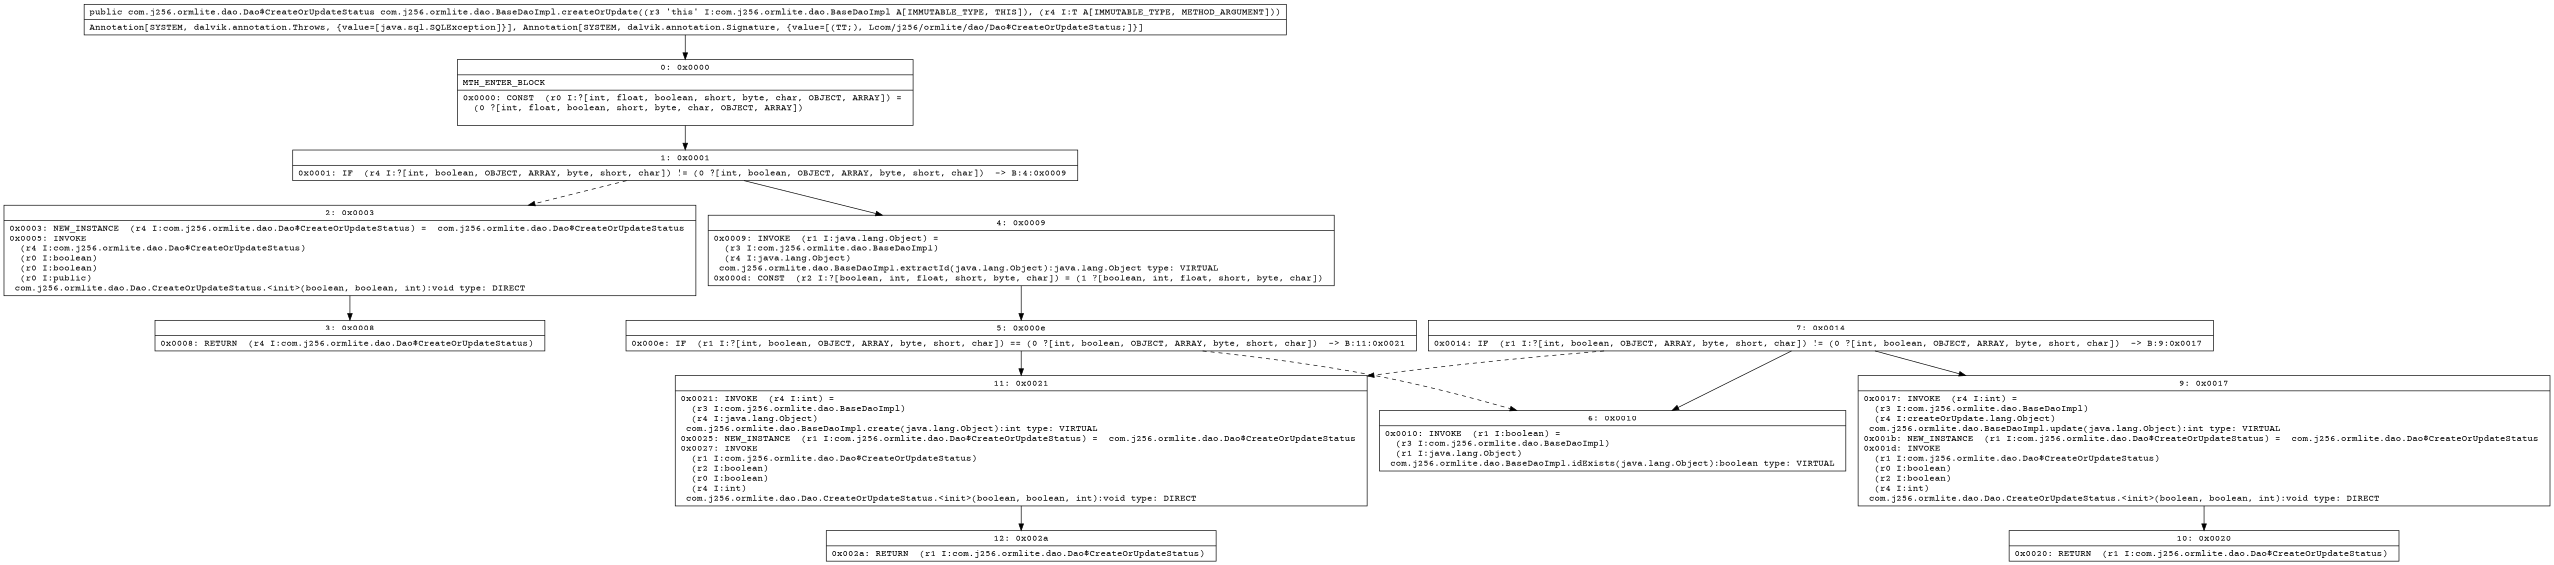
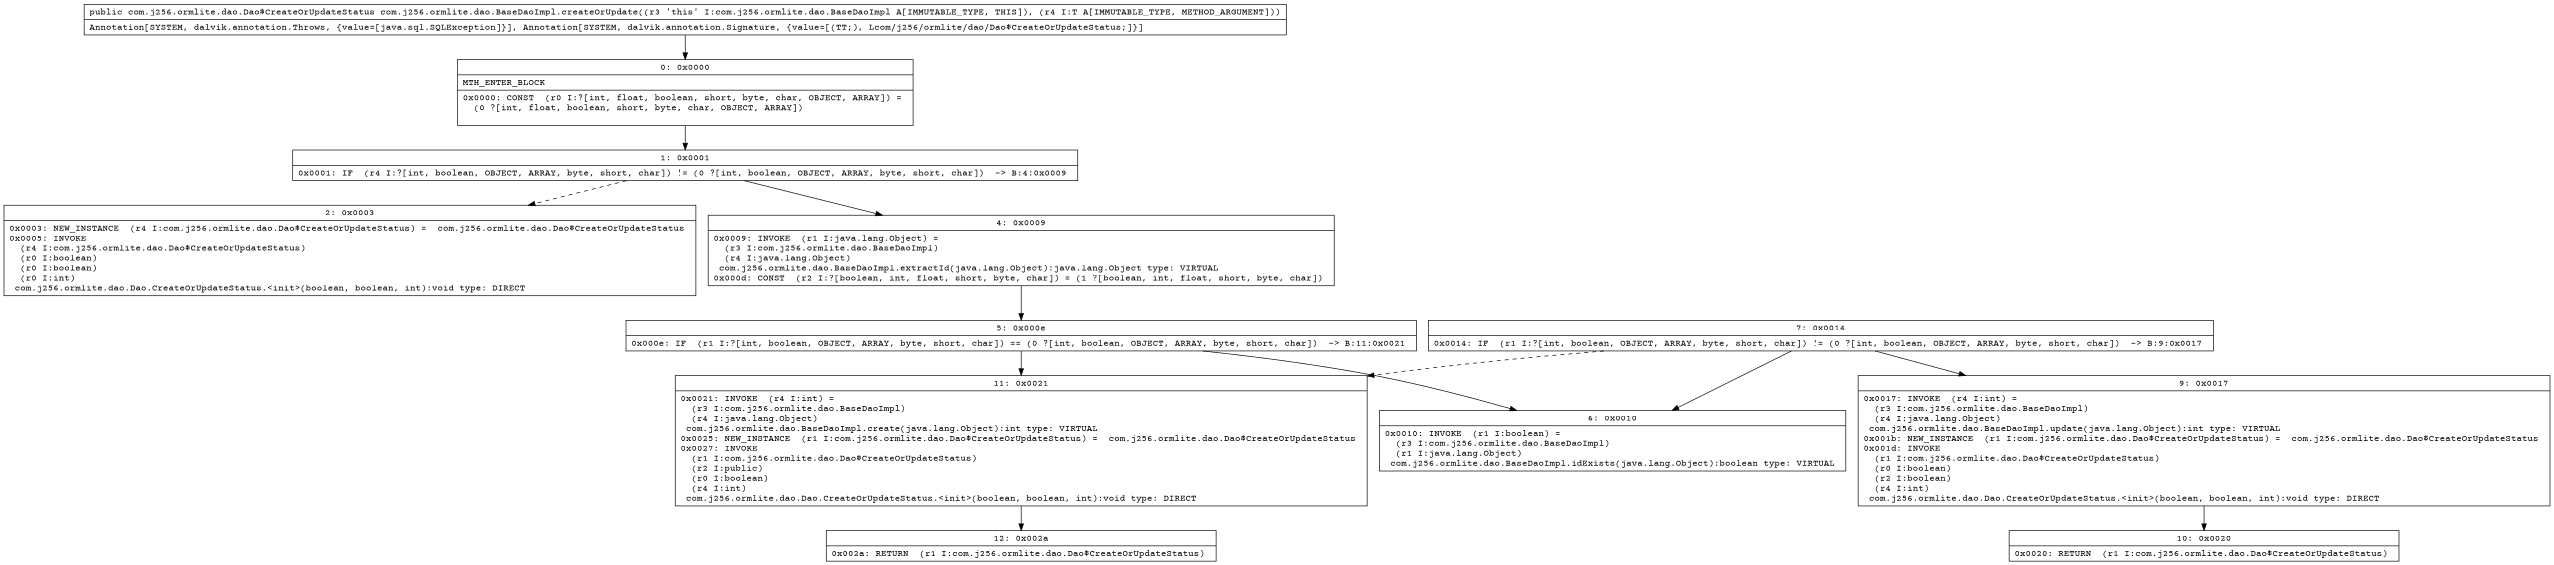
node "2: 0x0003": text "(r0 I:public)" -> "(r0 I:int)"
node "3: 0x0008": removed
edge "5: 0x000e" -> "6: 0x0010": style dashed -> solid
node "9: 0x0017": text "(r4 I:createOrUpdate.lang.Object)" -> "(r4 I:java.lang.Object)"
node "11: 0x0021": text "(r2 I:boolean)" -> "(r2 I:public)"
